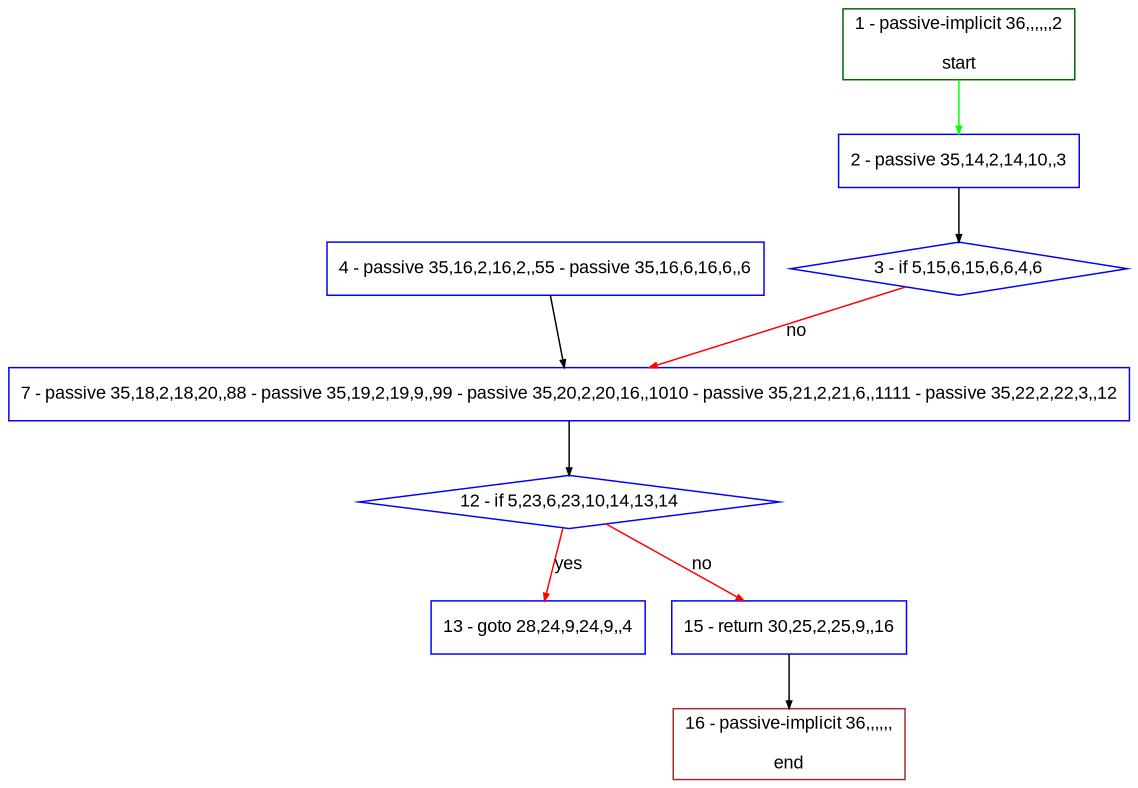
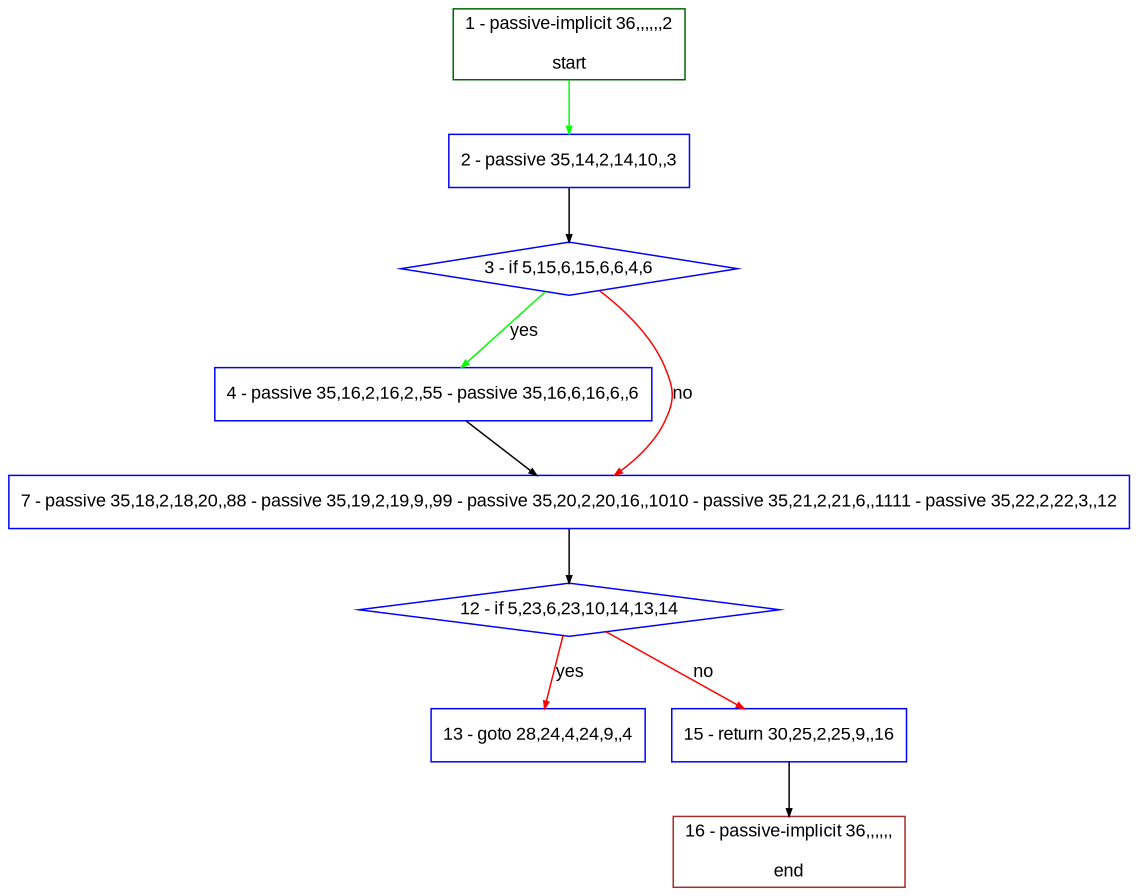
edge "3 - if 5,15,6,15,6,6,4,6" -> "4 - passive 35,16,2,16,2,,55 - passive 35,16,6,16,6,,6": added, label "yes"
node "13 - goto 28,24,9,24,9,,4": label "13 - goto 28,24,9,24,9,,4" -> "13 - goto 28,24,4,24,9,,4"
